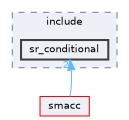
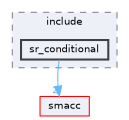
edge "smacc" -> "sr_conditional": reversed
